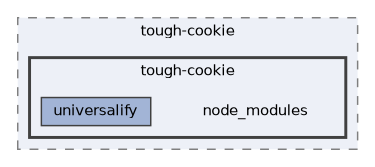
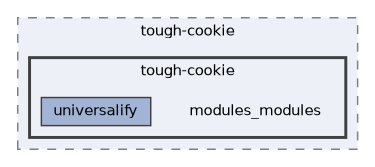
node "node_modules": label "node_modules" -> "modules_modules"
